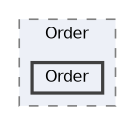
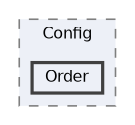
cluster "Order": label "Order" -> "Config"
